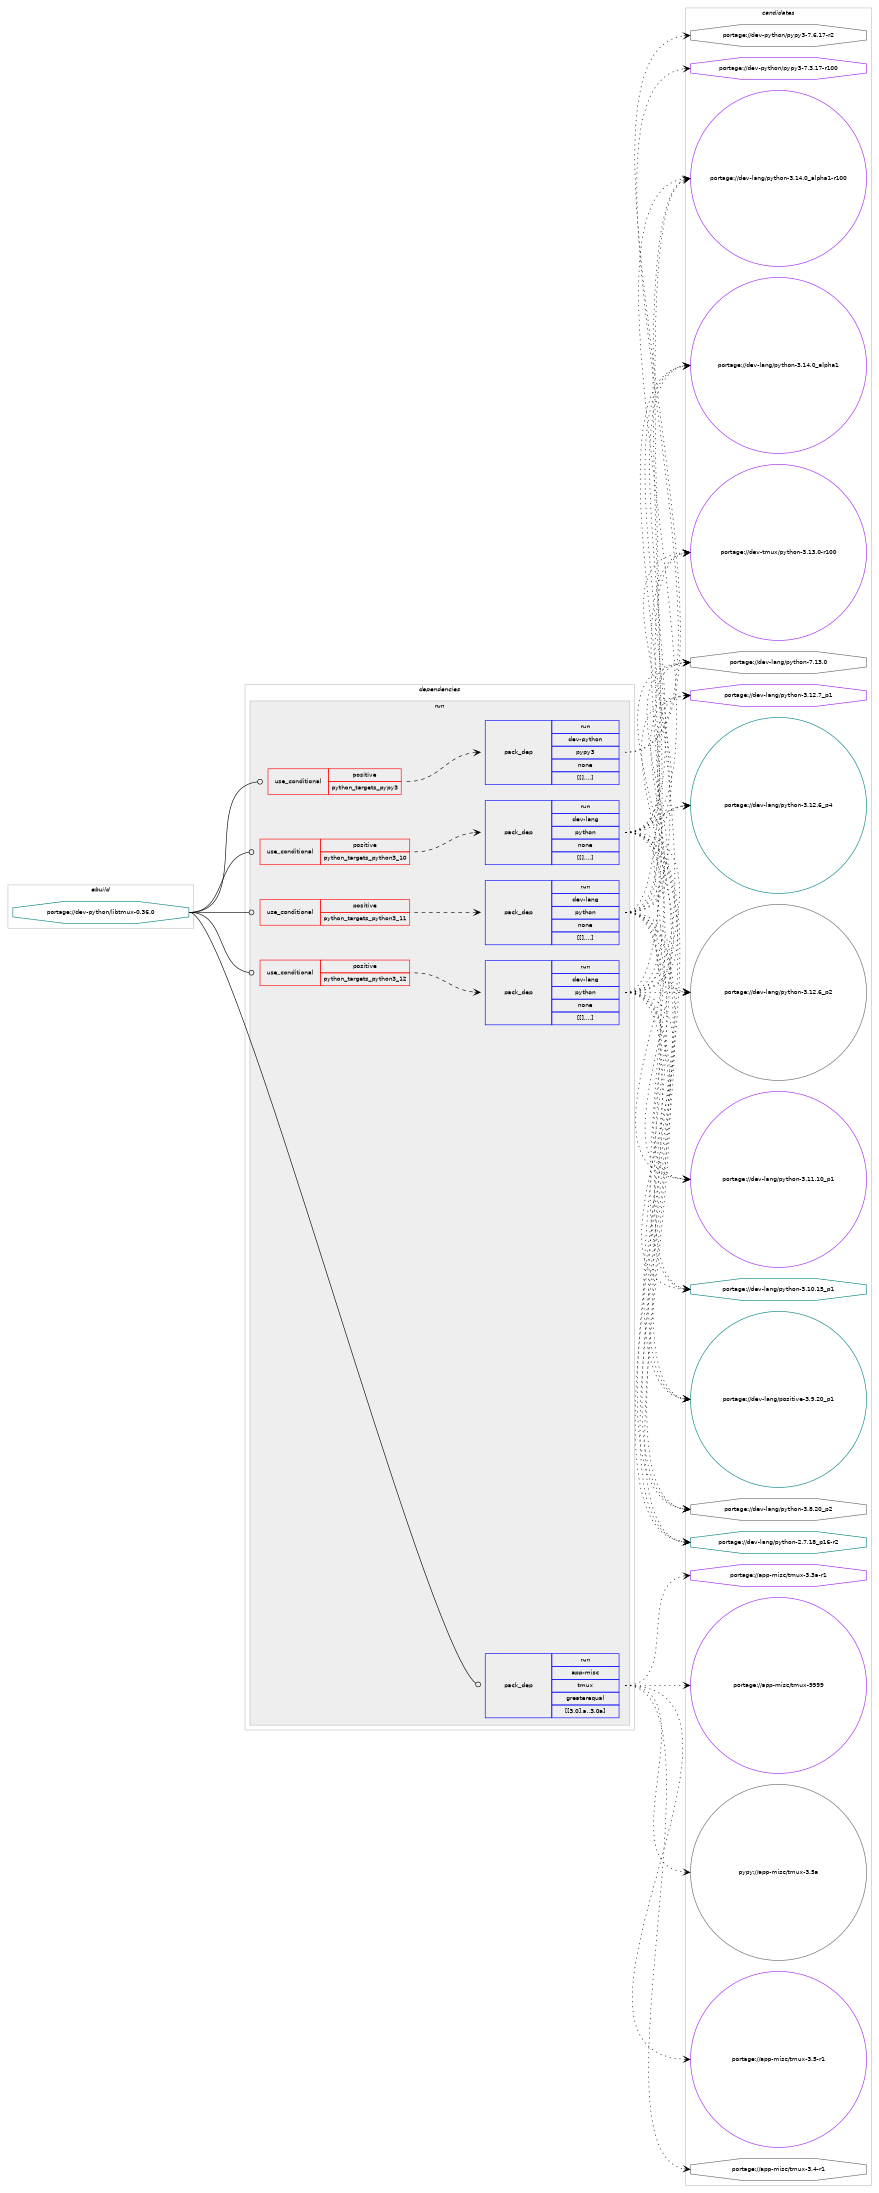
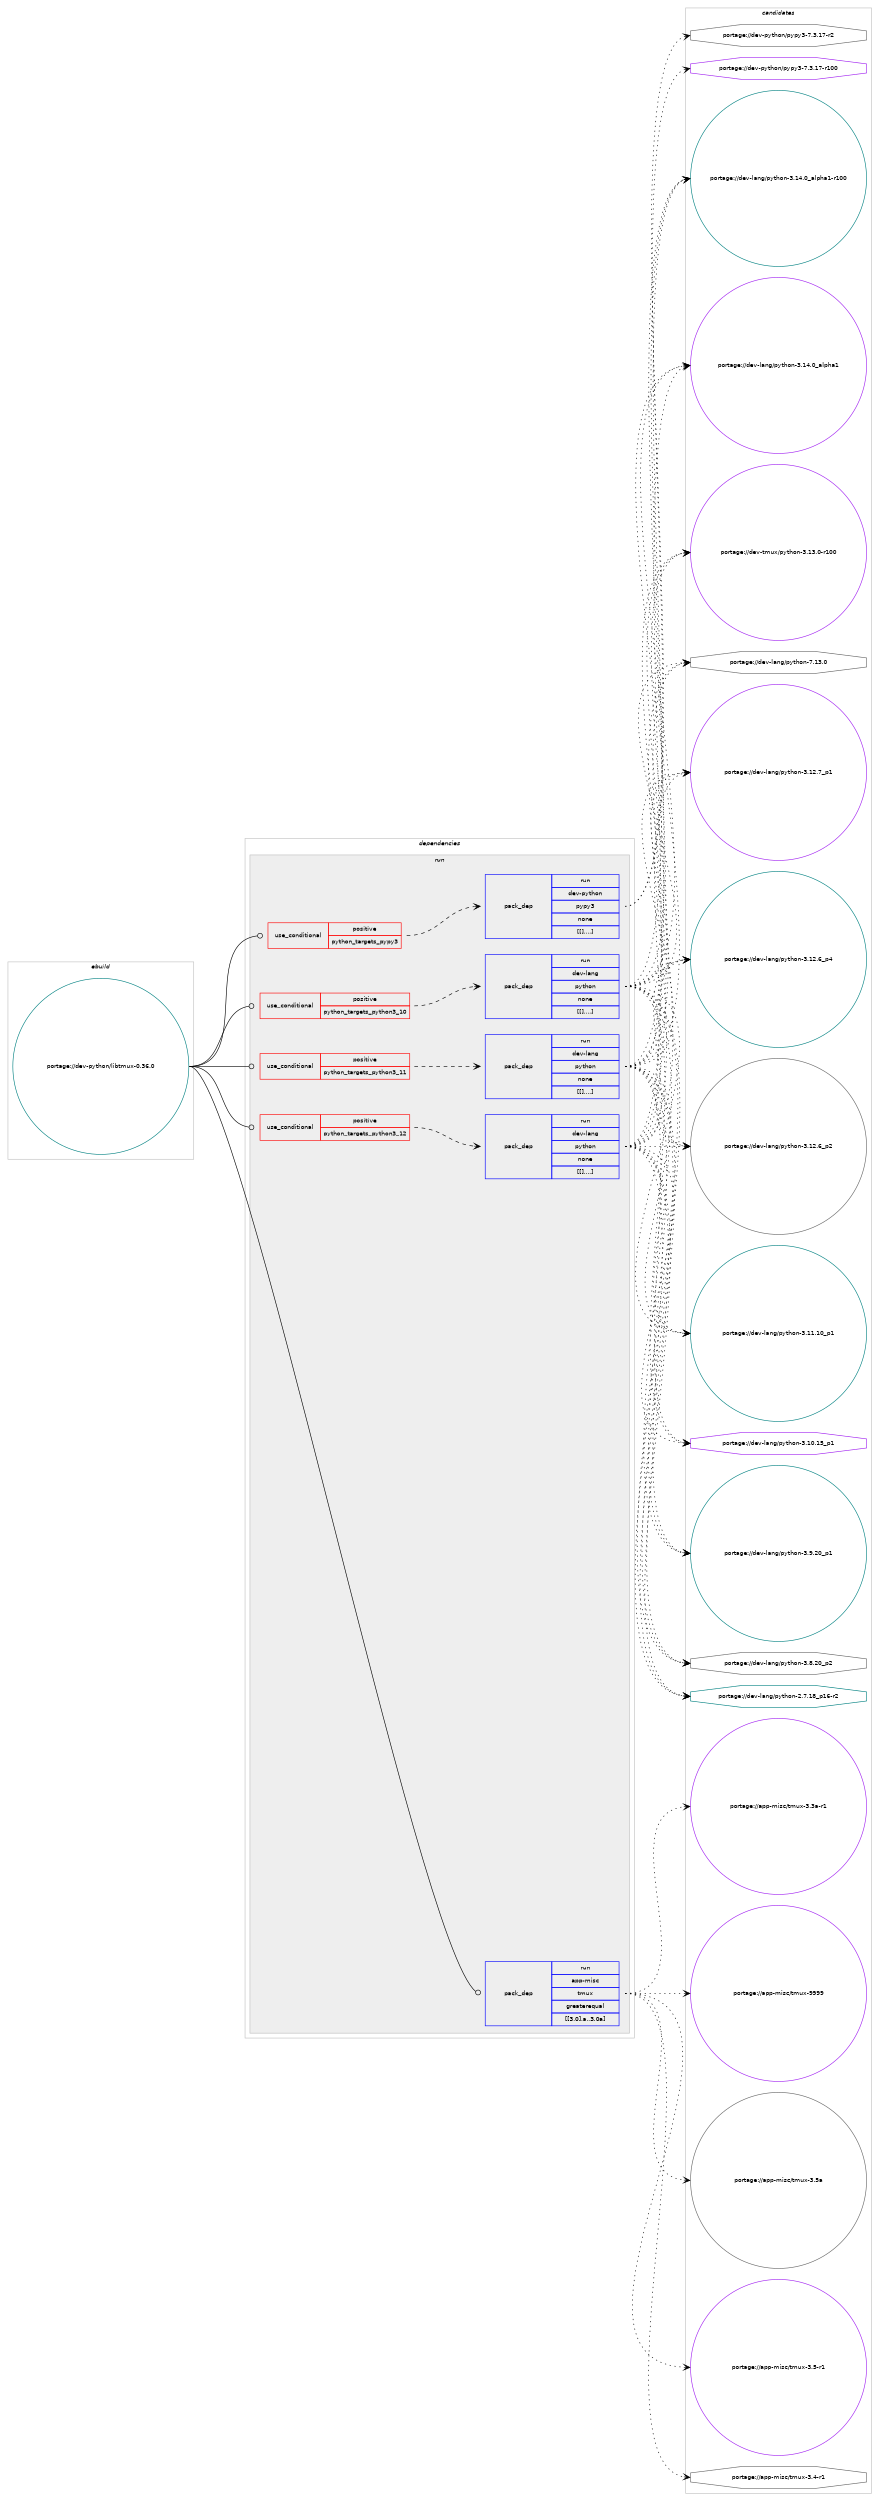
node "portage://dev-python/pypy3-7.6.17-r2": label "portage://dev-python/pypy3-7.6.17-r2" -> "portage://dev-python/pypy3-7.3.17-r2"
node "portage://dev-lang/python-3.14.0_alpha1-r100": color purple -> teal
node "portage://dev-lang/python-3.12.7_p1": shape octagon -> circle
node "portage://dev-python/libtmux-0.36.0": shape octagon -> circle
node "portage://dev-lang/python-3.11.10_p1": color purple -> teal
node "portage://dev-lang/python-3.10.15_p1": color teal -> purple
node "portage://dev-lang/positive-3.9.20_p1": label "portage://dev-lang/positive-3.9.20_p1" -> "portage://dev-lang/python-3.9.20_p1"
node "portage://app-misc/tmux-3.3a-r1": shape octagon -> circle
node "pypy://app-misc/tmux-3.5a": label "pypy://app-misc/tmux-3.5a" -> "portage://app-misc/tmux-3.5a"
